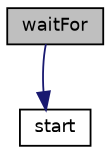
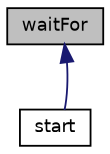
edge "waitFor" -> "start": reversed
